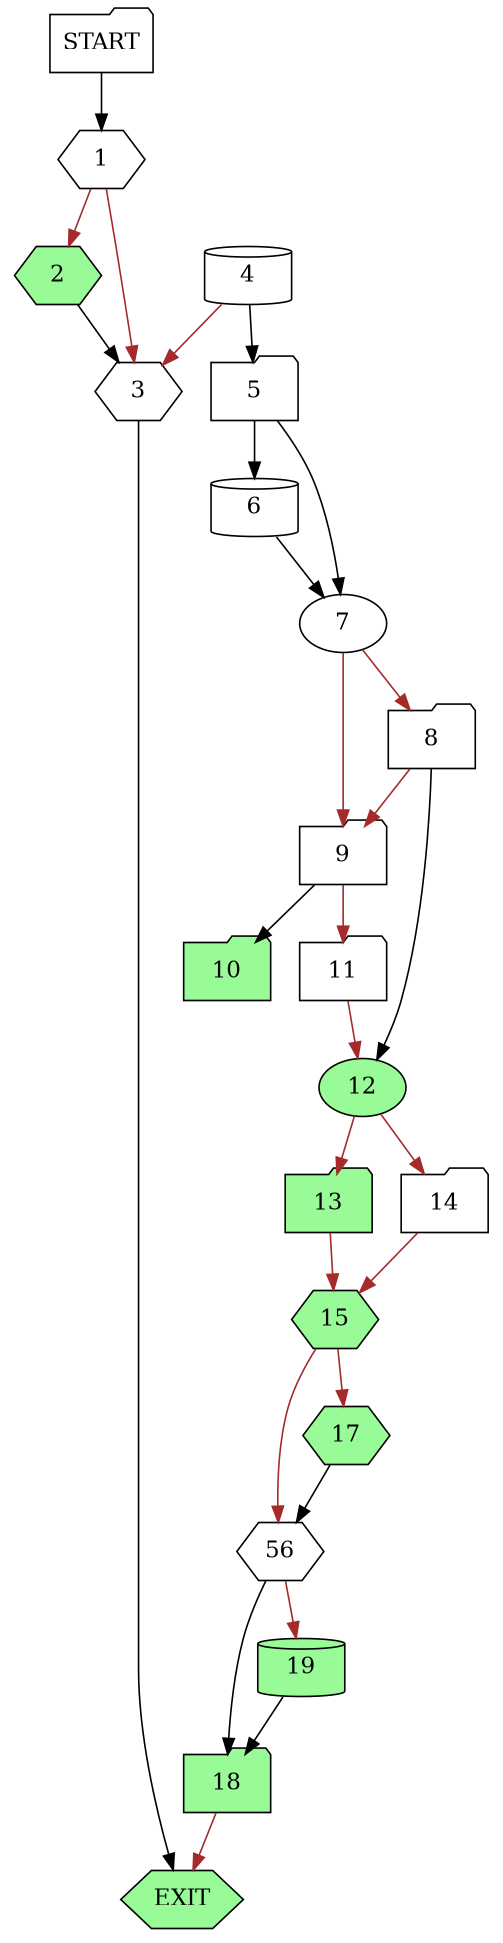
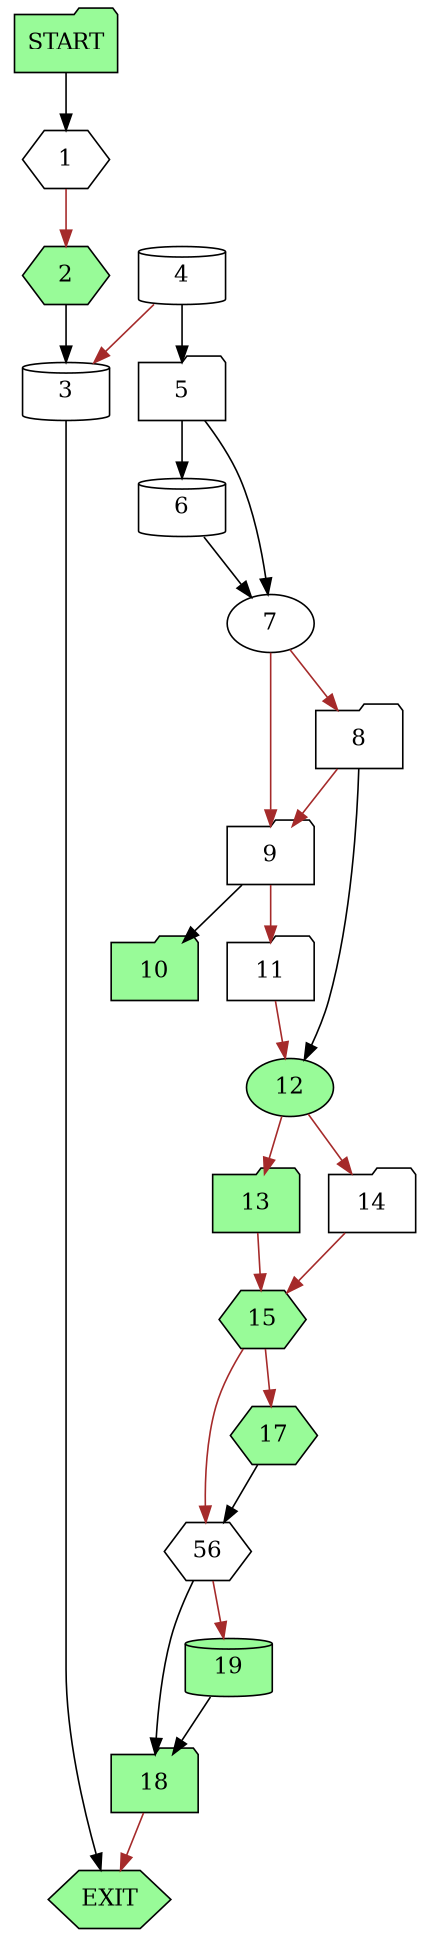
node "START": fillcolor white -> palegreen
edge "1" -> "3": removed
node "3": shape hexagon -> cylinder
